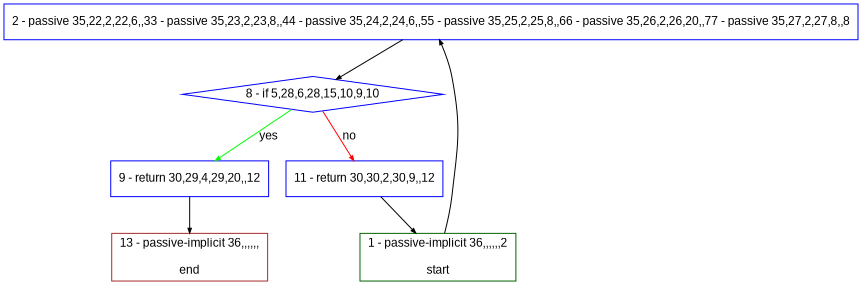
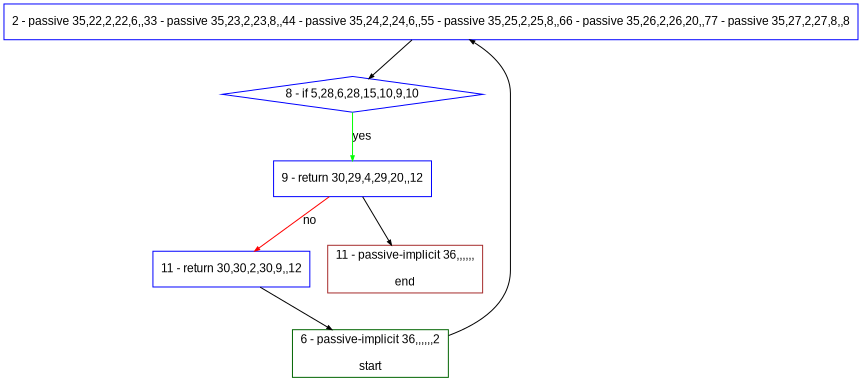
edge "8 - if 5,28,6,28,15,10,9,10" -> "11 - return 30,30,2,30,9,,12": now "9 - return 30,29,4,29,20,,12" -> "11 - return 30,30,2,30,9,,12"
node "13 - passive-implicit 36,,,,,, end": label "13 - passive-implicit 36,,,,,, end" -> "11 - passive-implicit 36,,,,,, end"
node "1 - passive-implicit 36,,,,,,2 start": label "1 - passive-implicit 36,,,,,,2 start" -> "6 - passive-implicit 36,,,,,,2 start"
